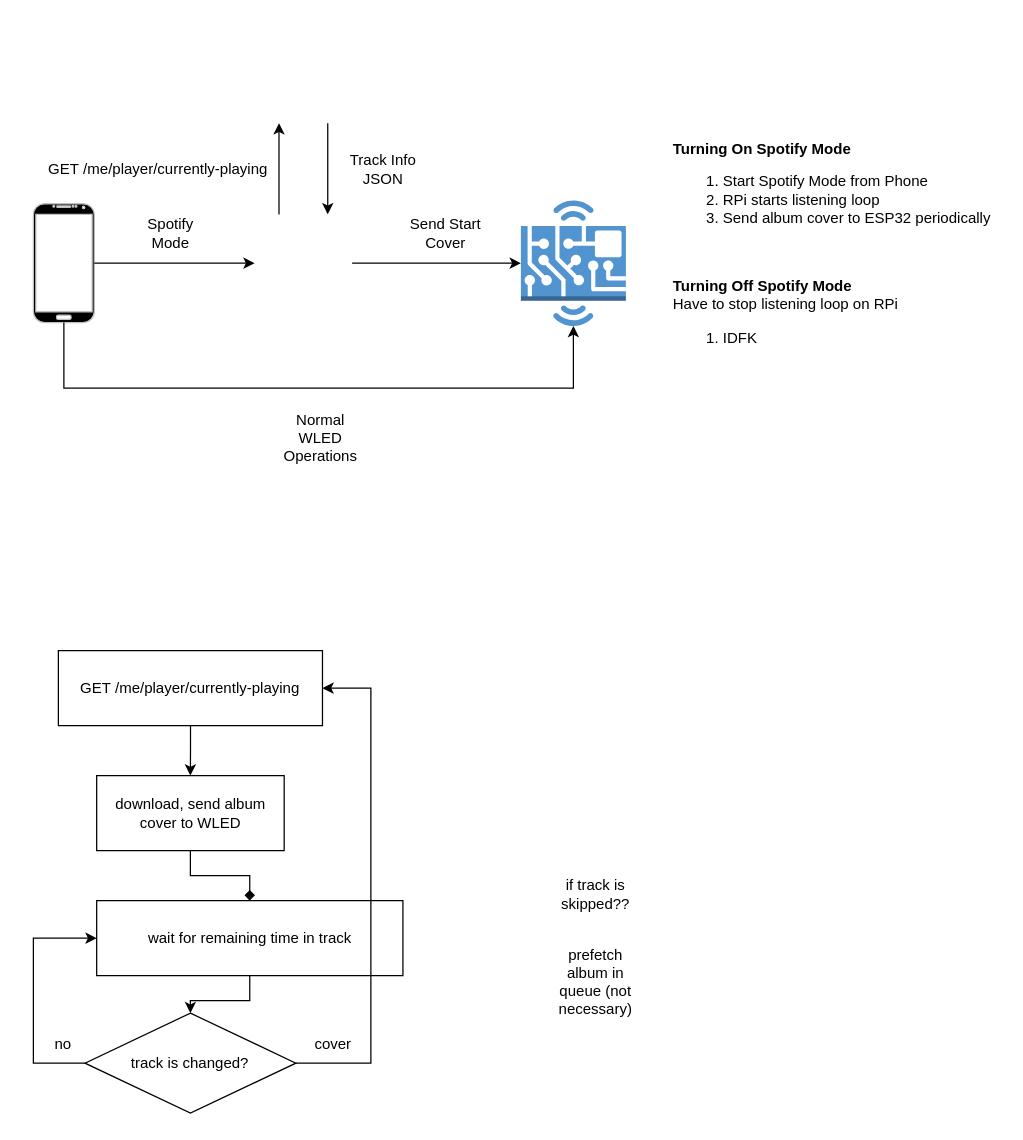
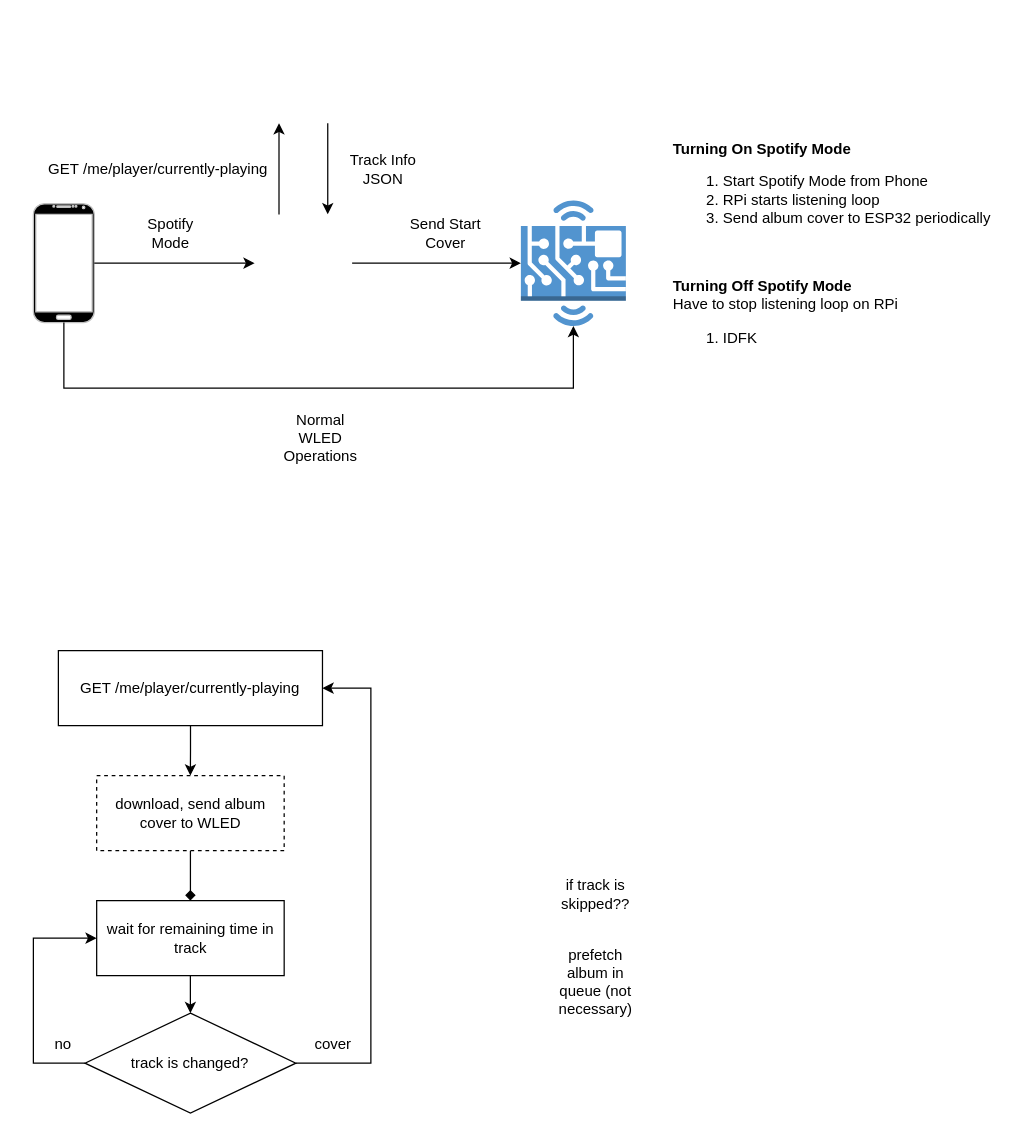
node "download, send album cover to WLED": style solid -> dashed
node "wait for remaining time in track": size 306x75 -> 188x75
